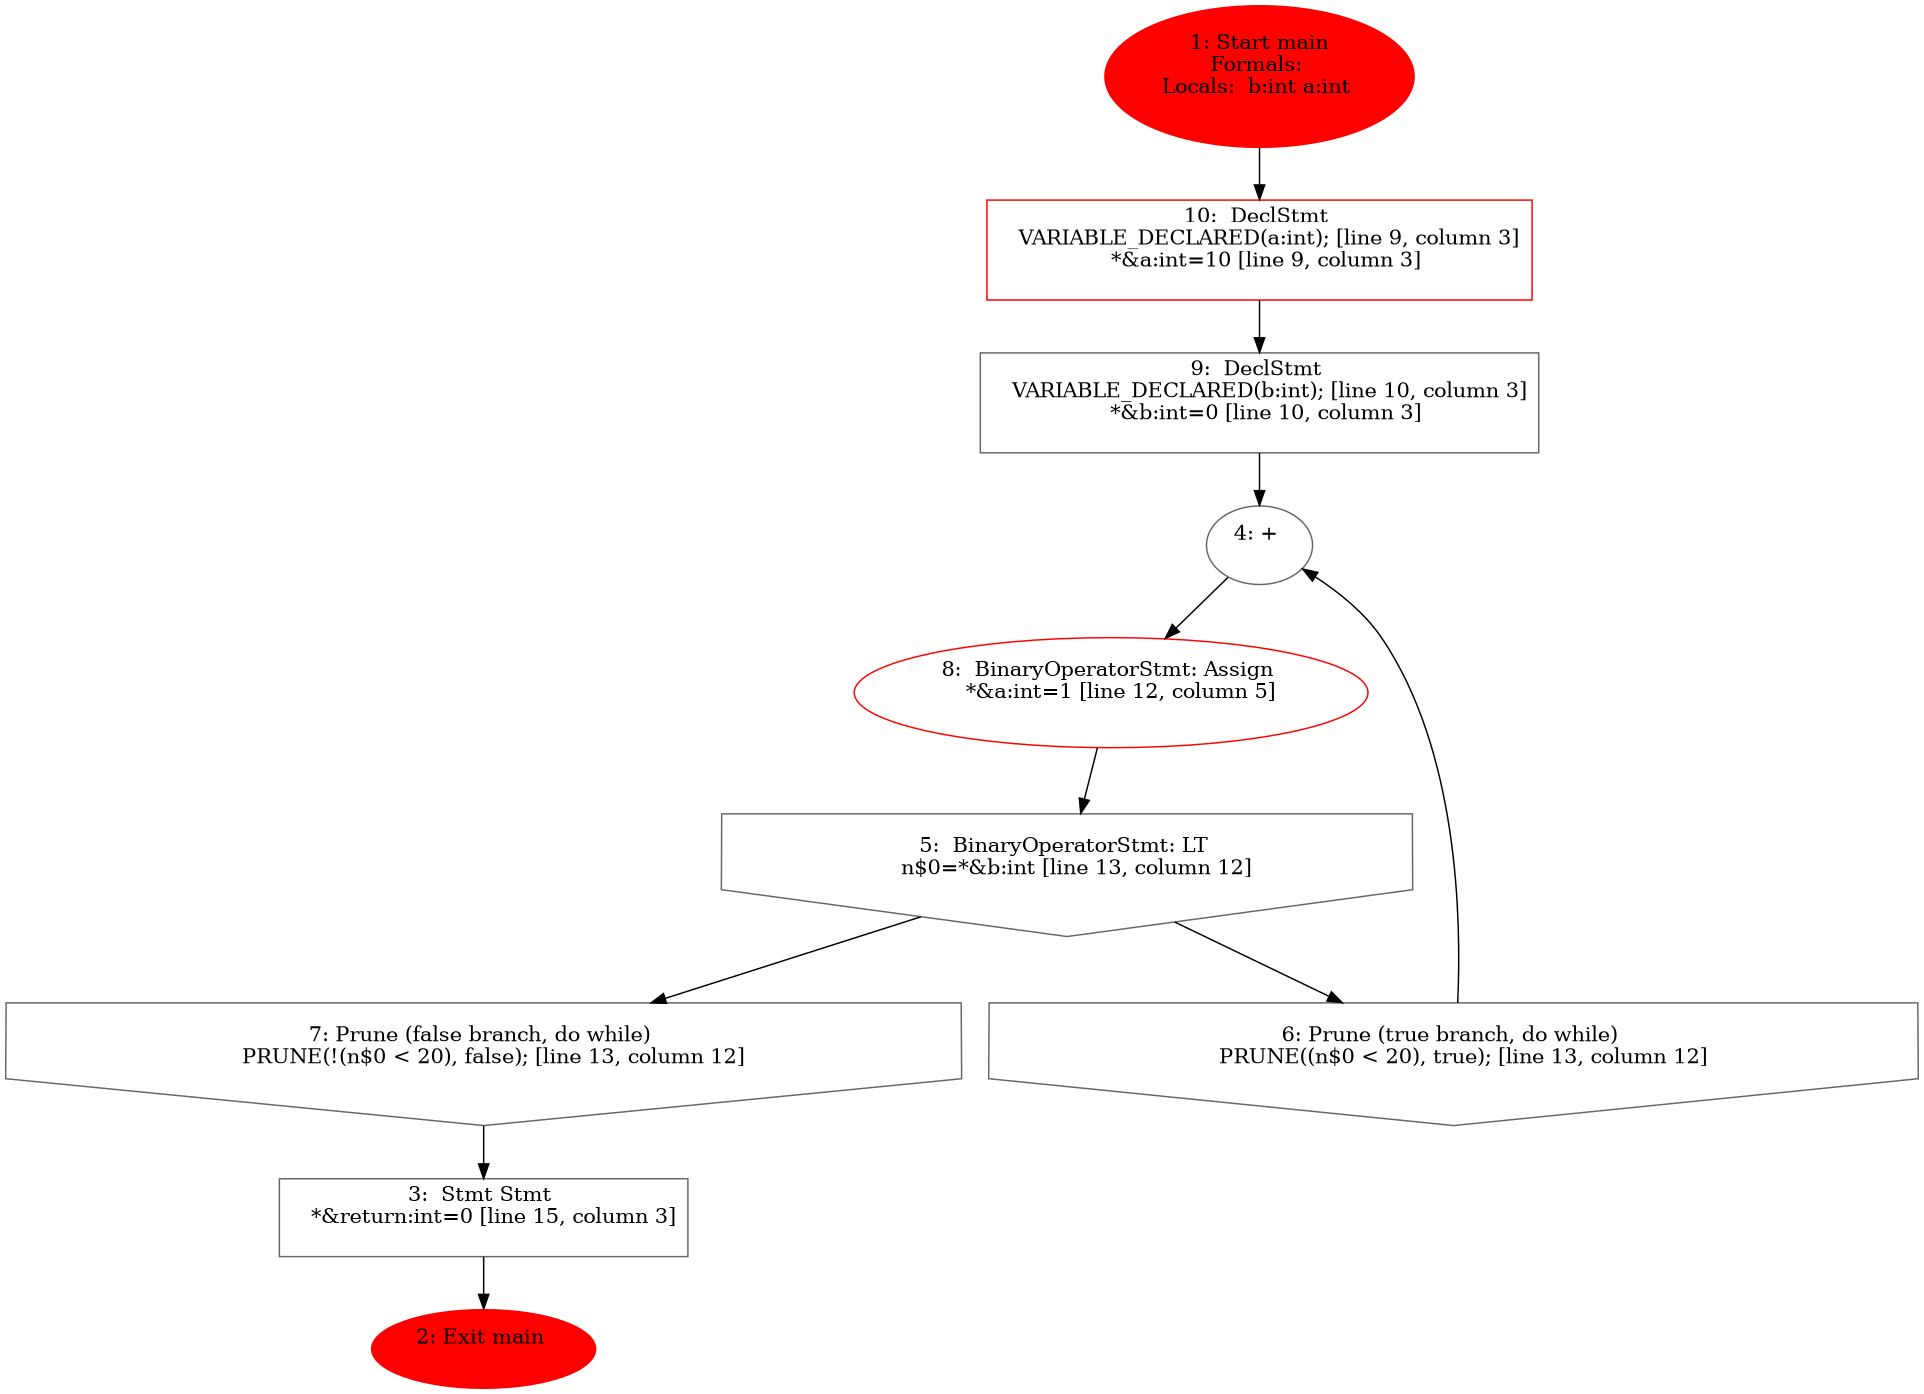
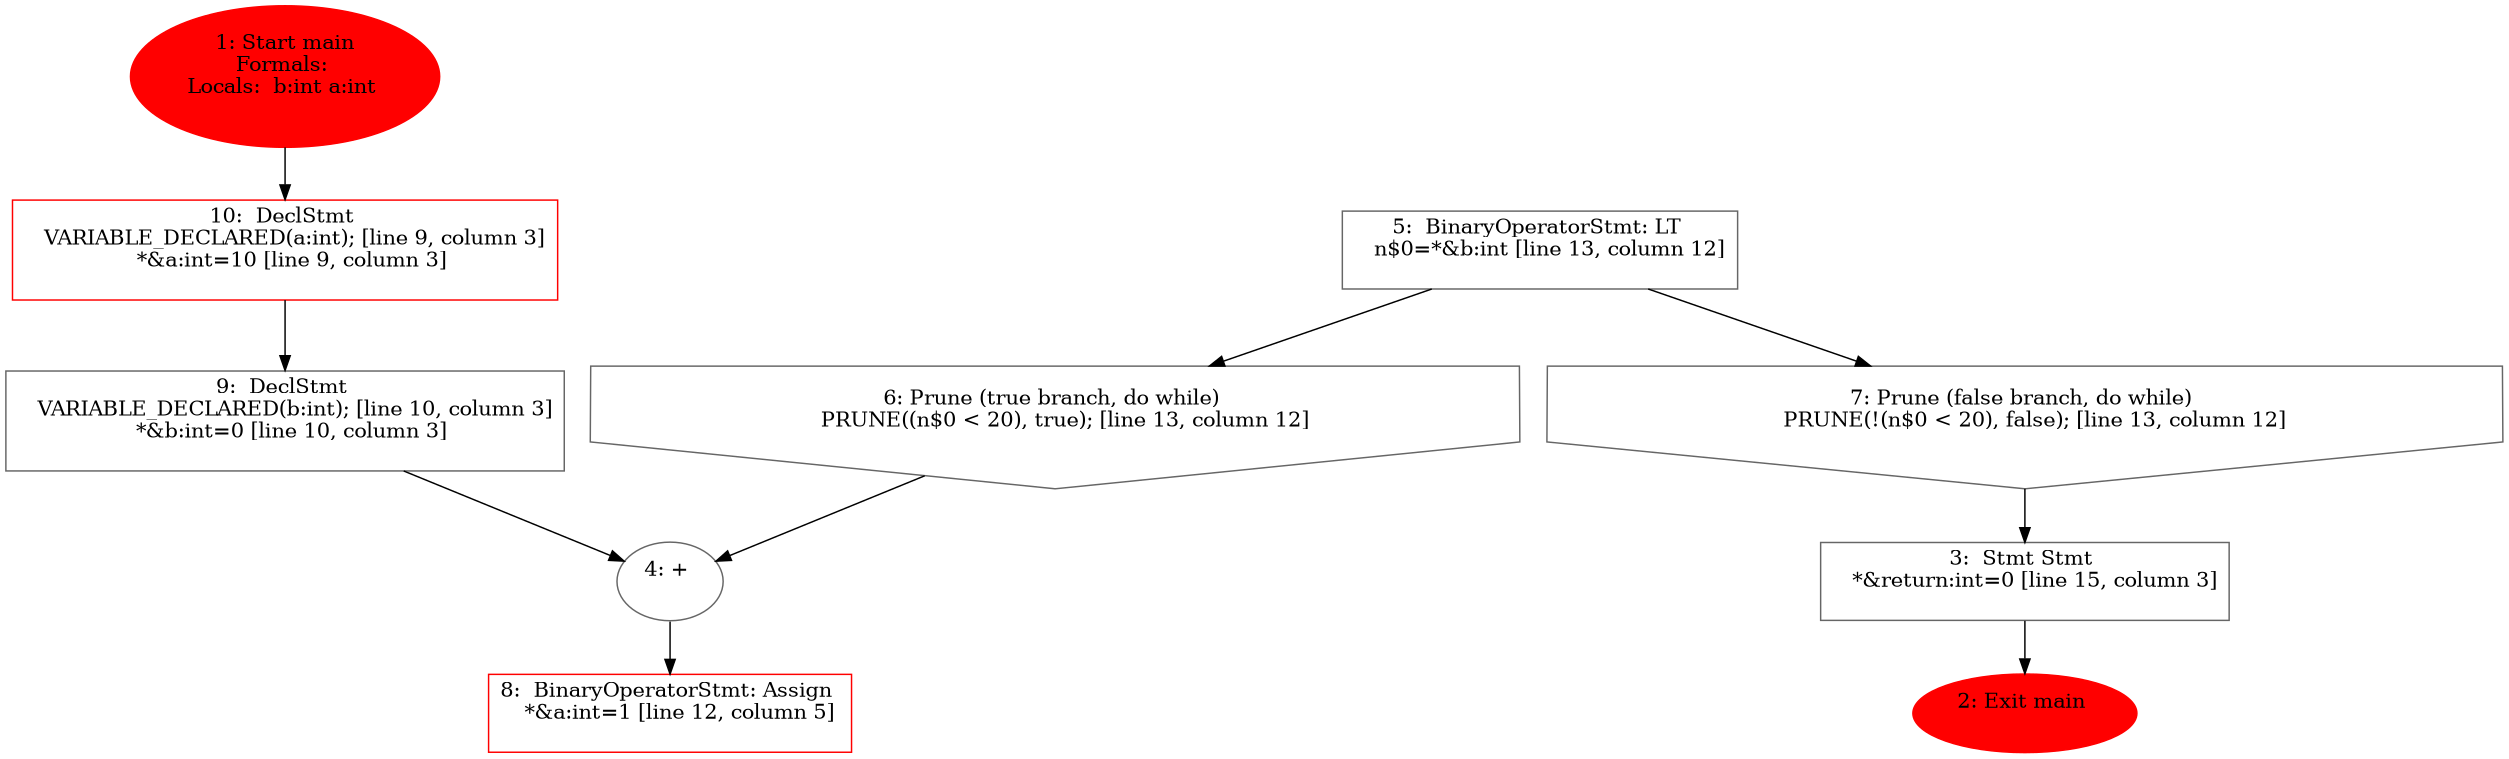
node "8:  BinaryOperatorStmt: Assign *&a:int=1 [line 12, column 5]": shape ellipse -> box
edge "8:  BinaryOperatorStmt: Assign *&a:int=1 [line 12, column 5]" -> "5:  BinaryOperatorStmt: LT n$0=*&b:int [line 13, column 12]": removed
node "5:  BinaryOperatorStmt: LT n$0=*&b:int [line 13, column 12]": shape invhouse -> box
